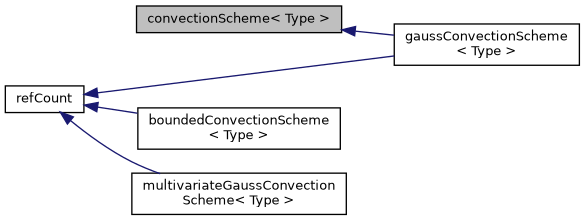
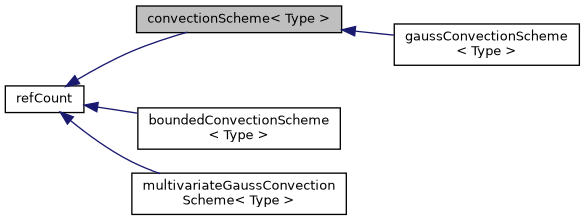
edge "gaussConvectionScheme < Type >" -> "refCount": now "convectionScheme< Type >" -> "refCount"
